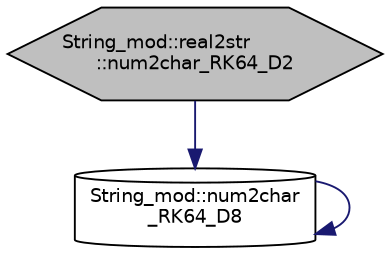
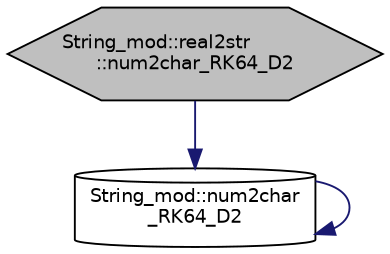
node "String_mod::num2char _RK64_D8": label "String_mod::num2char _RK64_D8" -> "String_mod::num2char _RK64_D2"
